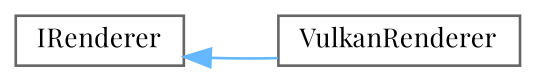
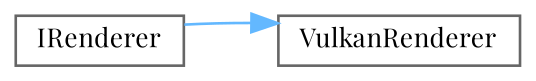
edge "VulkanRenderer" -> "IRenderer": reversed
